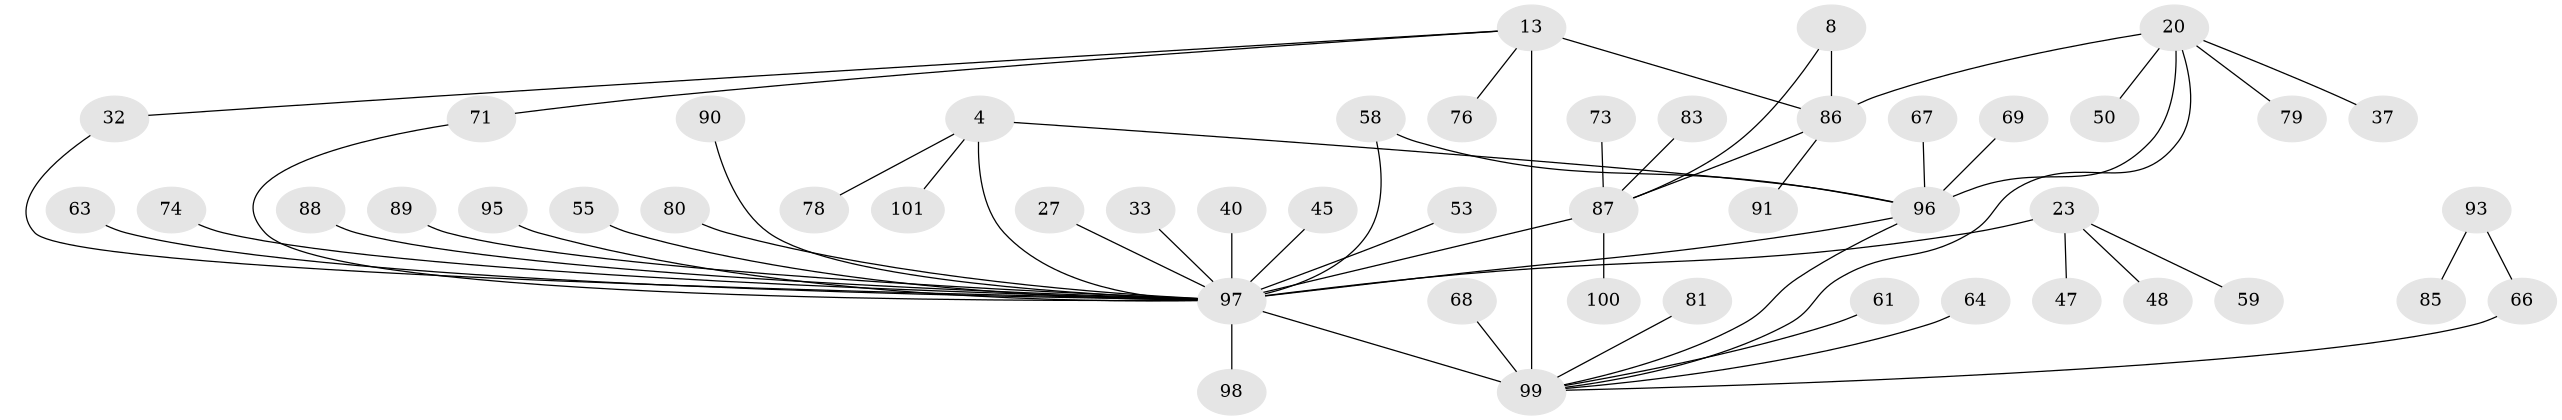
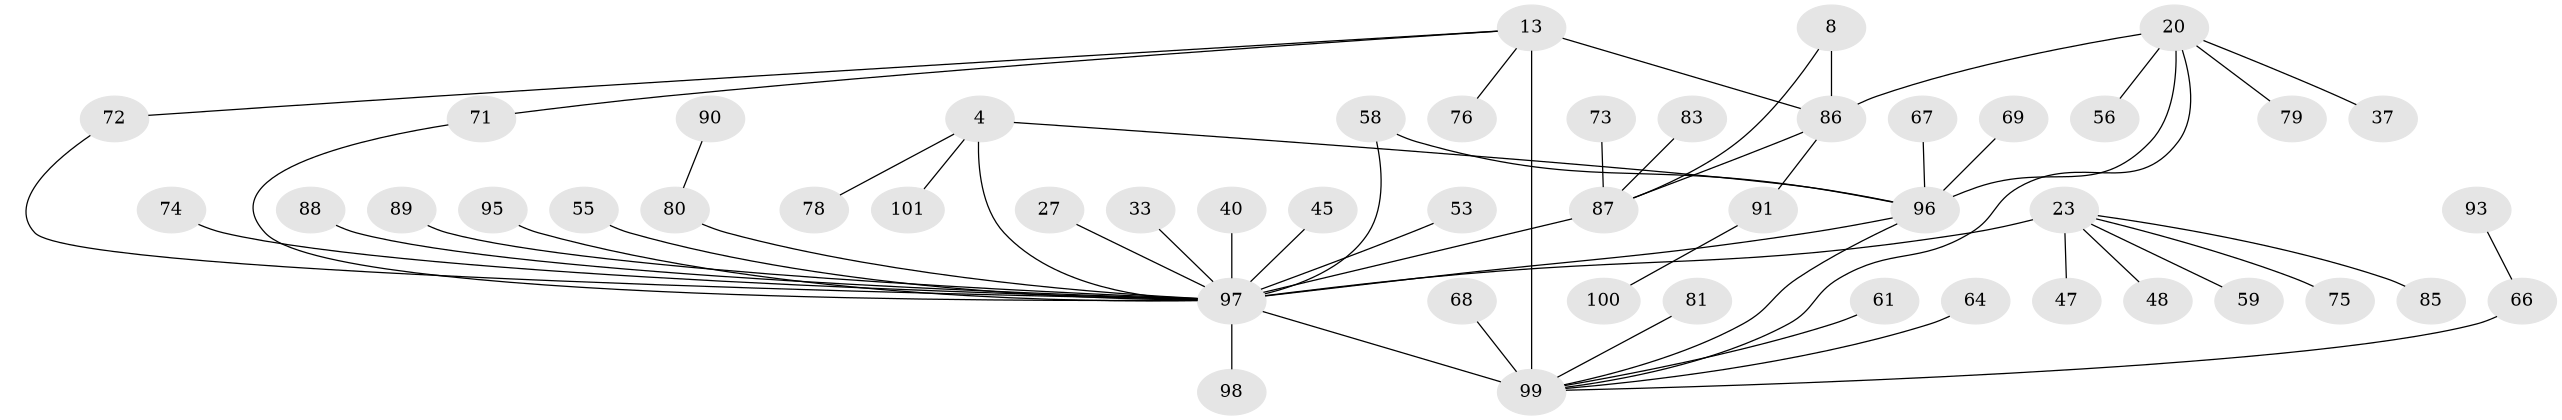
node "32": label "32" -> "72"
node "50": label "50" -> "56"
node "63": removed
edge "87" -- "100": now "91" -- "100"
edge "93" -- "85": now "23" -- "85"
edge "90" -- "97": now "90" -- "80"
node "75": added
